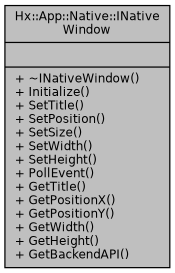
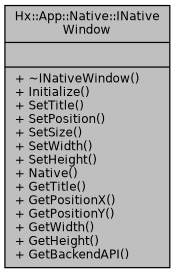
node "Hx::App::Native::INative": text "+ PollEvent()" -> "+ Native()"
